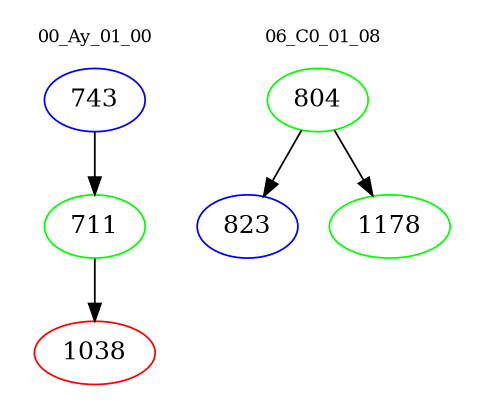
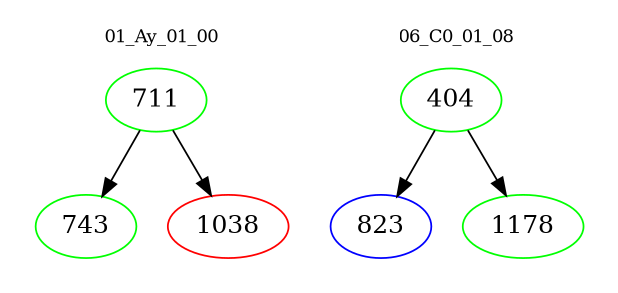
cluster "00_Ay_01_00": label "00_Ay_01_00" -> "01_Ay_01_00"
node "743": color blue -> green
node "804": label "804" -> "404"
edge "743" -> "711": reversed
